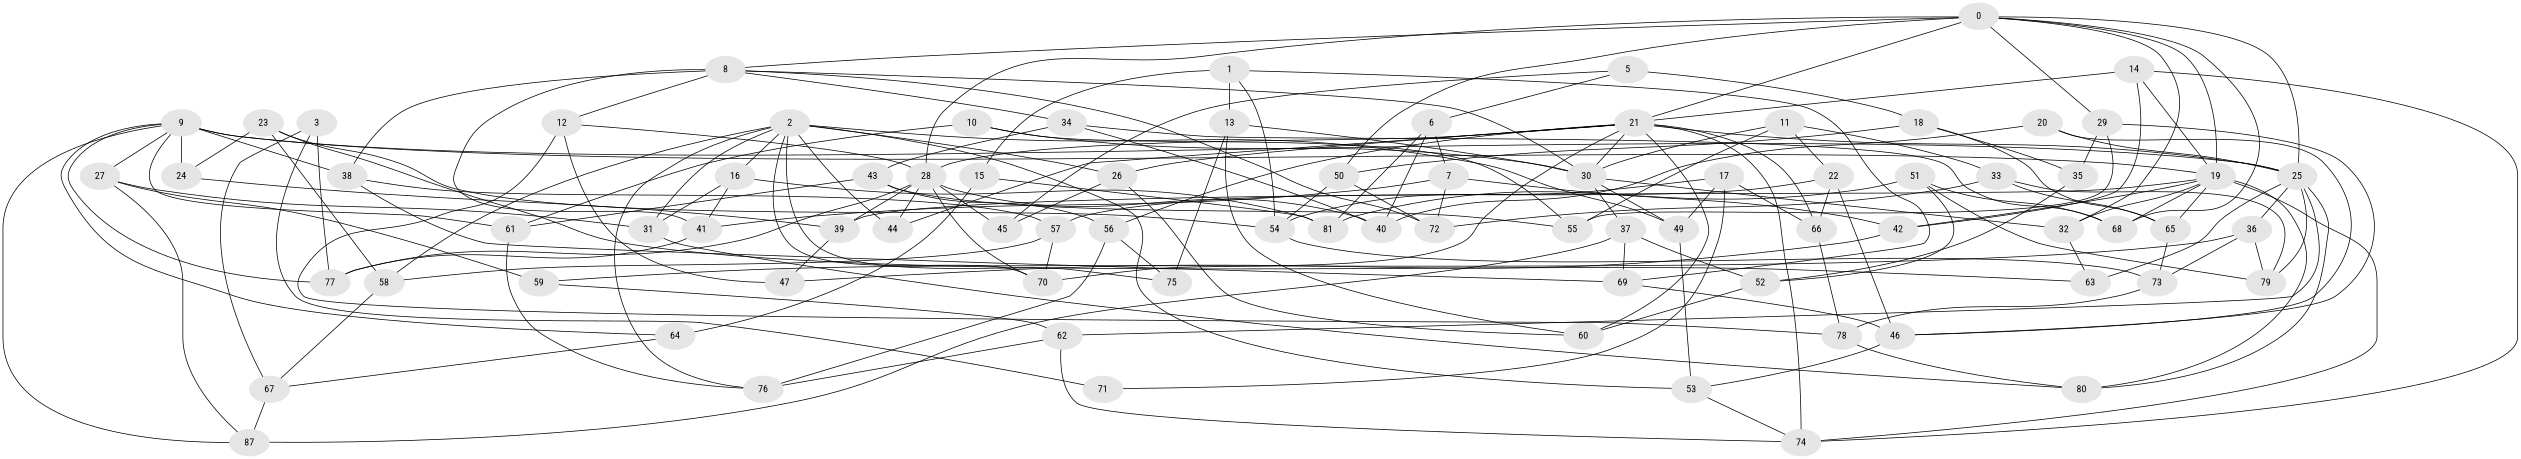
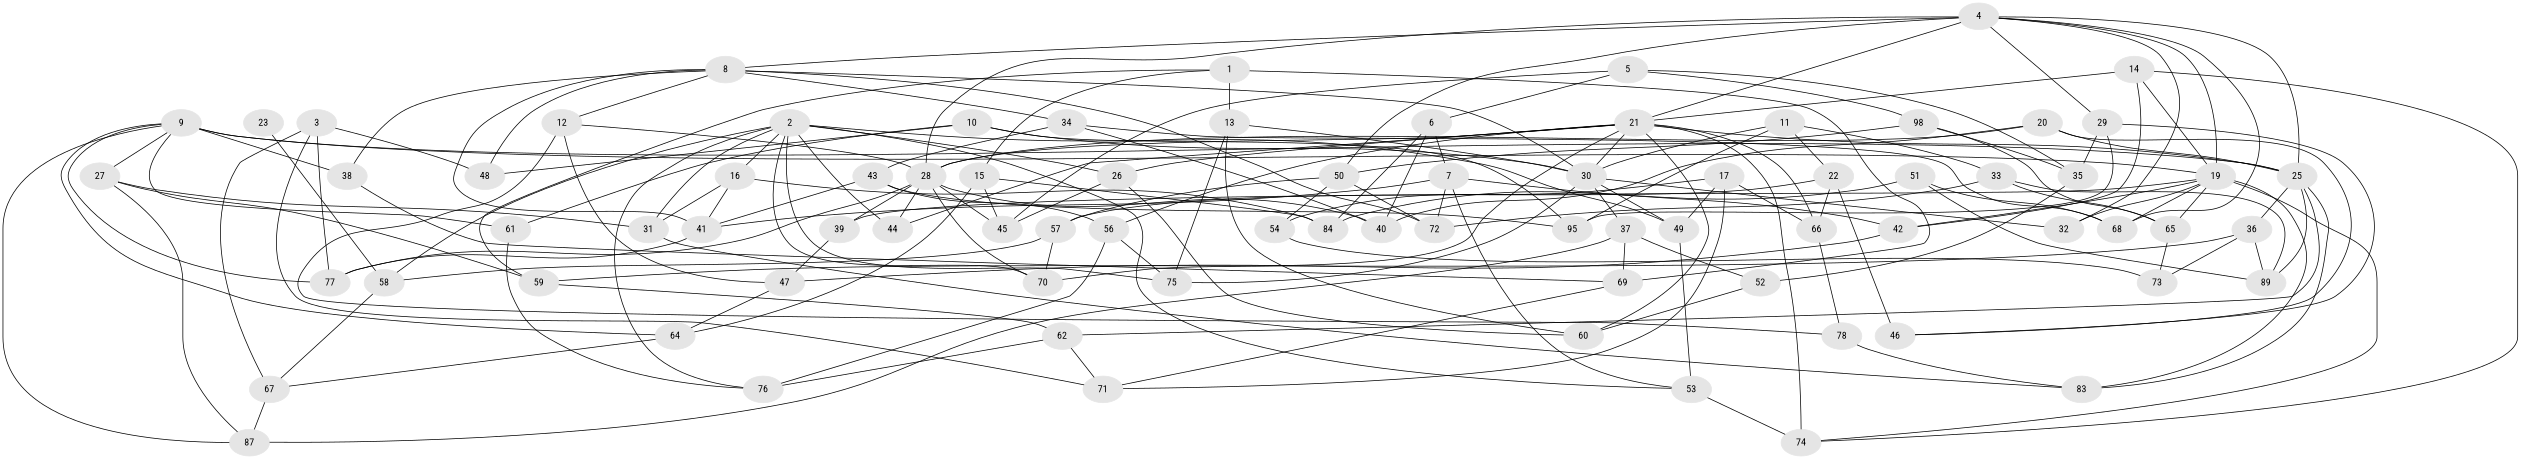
node "0": label "0" -> "4"
edge "5" -- "35": added
node "18": label "18" -> "98"
edge "1" -- "54": now "1" -- "59"
edge "20" -- "28": added
node "24": removed
node "48": added
edge "38" -- "57": now "50" -- "57"
edge "43" -- "61": now "43" -- "41"
edge "15" -- "45": added
edge "23" -- "54": removed
node "81": label "81" -> "84"
node "55": label "55" -> "95"
edge "51" -- "52": removed
edge "30" -- "75": added
node "63": removed
node "79": label "79" -> "89"
edge "69" -- "46": now "69" -- "71"
edge "73" -- "78": removed
edge "47" -- "64": added
edge "46" -- "53": now "7" -- "53"
node "80": label "80" -> "83"
edge "62" -- "74": now "62" -- "71"
